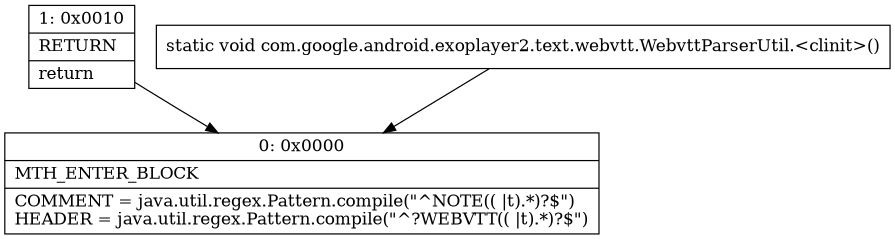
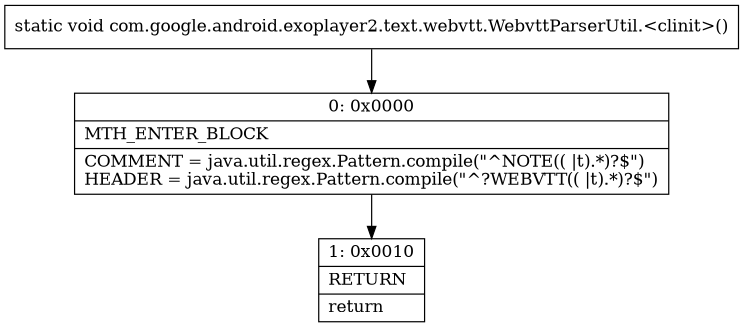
edge "1: 0x0010" -> "0: 0x0000": reversed
